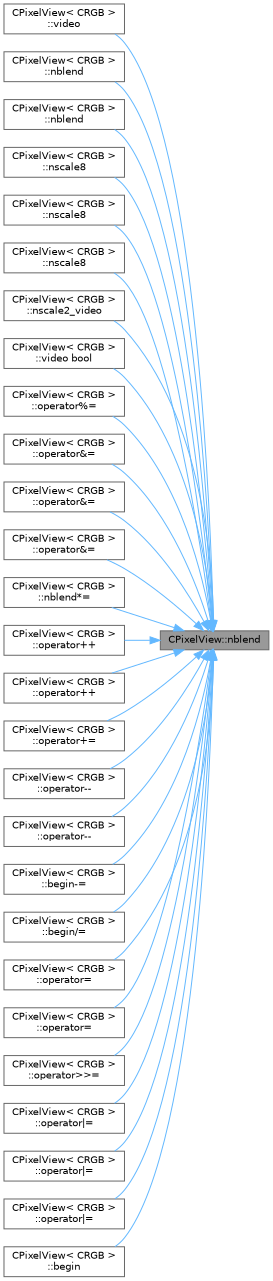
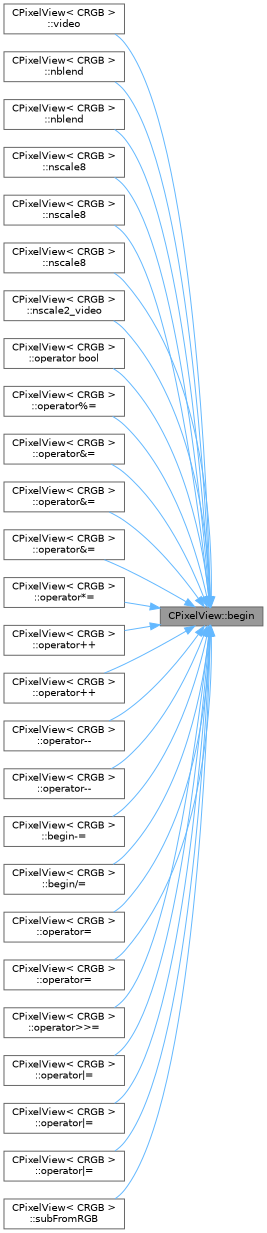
node "CPixelView< CRGB > ::video bool": label "CPixelView< CRGB > ::video bool" -> "CPixelView< CRGB > ::operator bool"
node "CPixelView< CRGB > ::nblend*=": label "CPixelView< CRGB > ::nblend*=" -> "CPixelView< CRGB > ::operator*="
node "CPixelView::nblend": label "CPixelView::nblend" -> "CPixelView::begin"
node "CPixelView< CRGB > ::operator+=": removed
node "CPixelView< CRGB > ::begin": label "CPixelView< CRGB > ::begin" -> "CPixelView< CRGB > ::subFromRGB"
